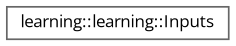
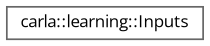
node "learning::learning::Inputs": label "learning::learning::Inputs" -> "carla::learning::Inputs"
